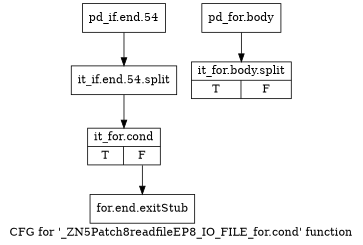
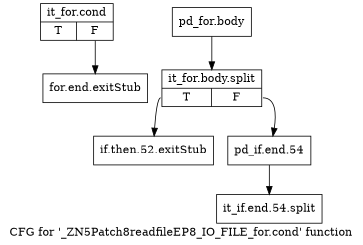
edge "it_if.end.54.split" -> "it_for.cond": removed
edge "it_for.body.split" -> "pd_if.end.54": added
node "if.then.52.exitStub": added
